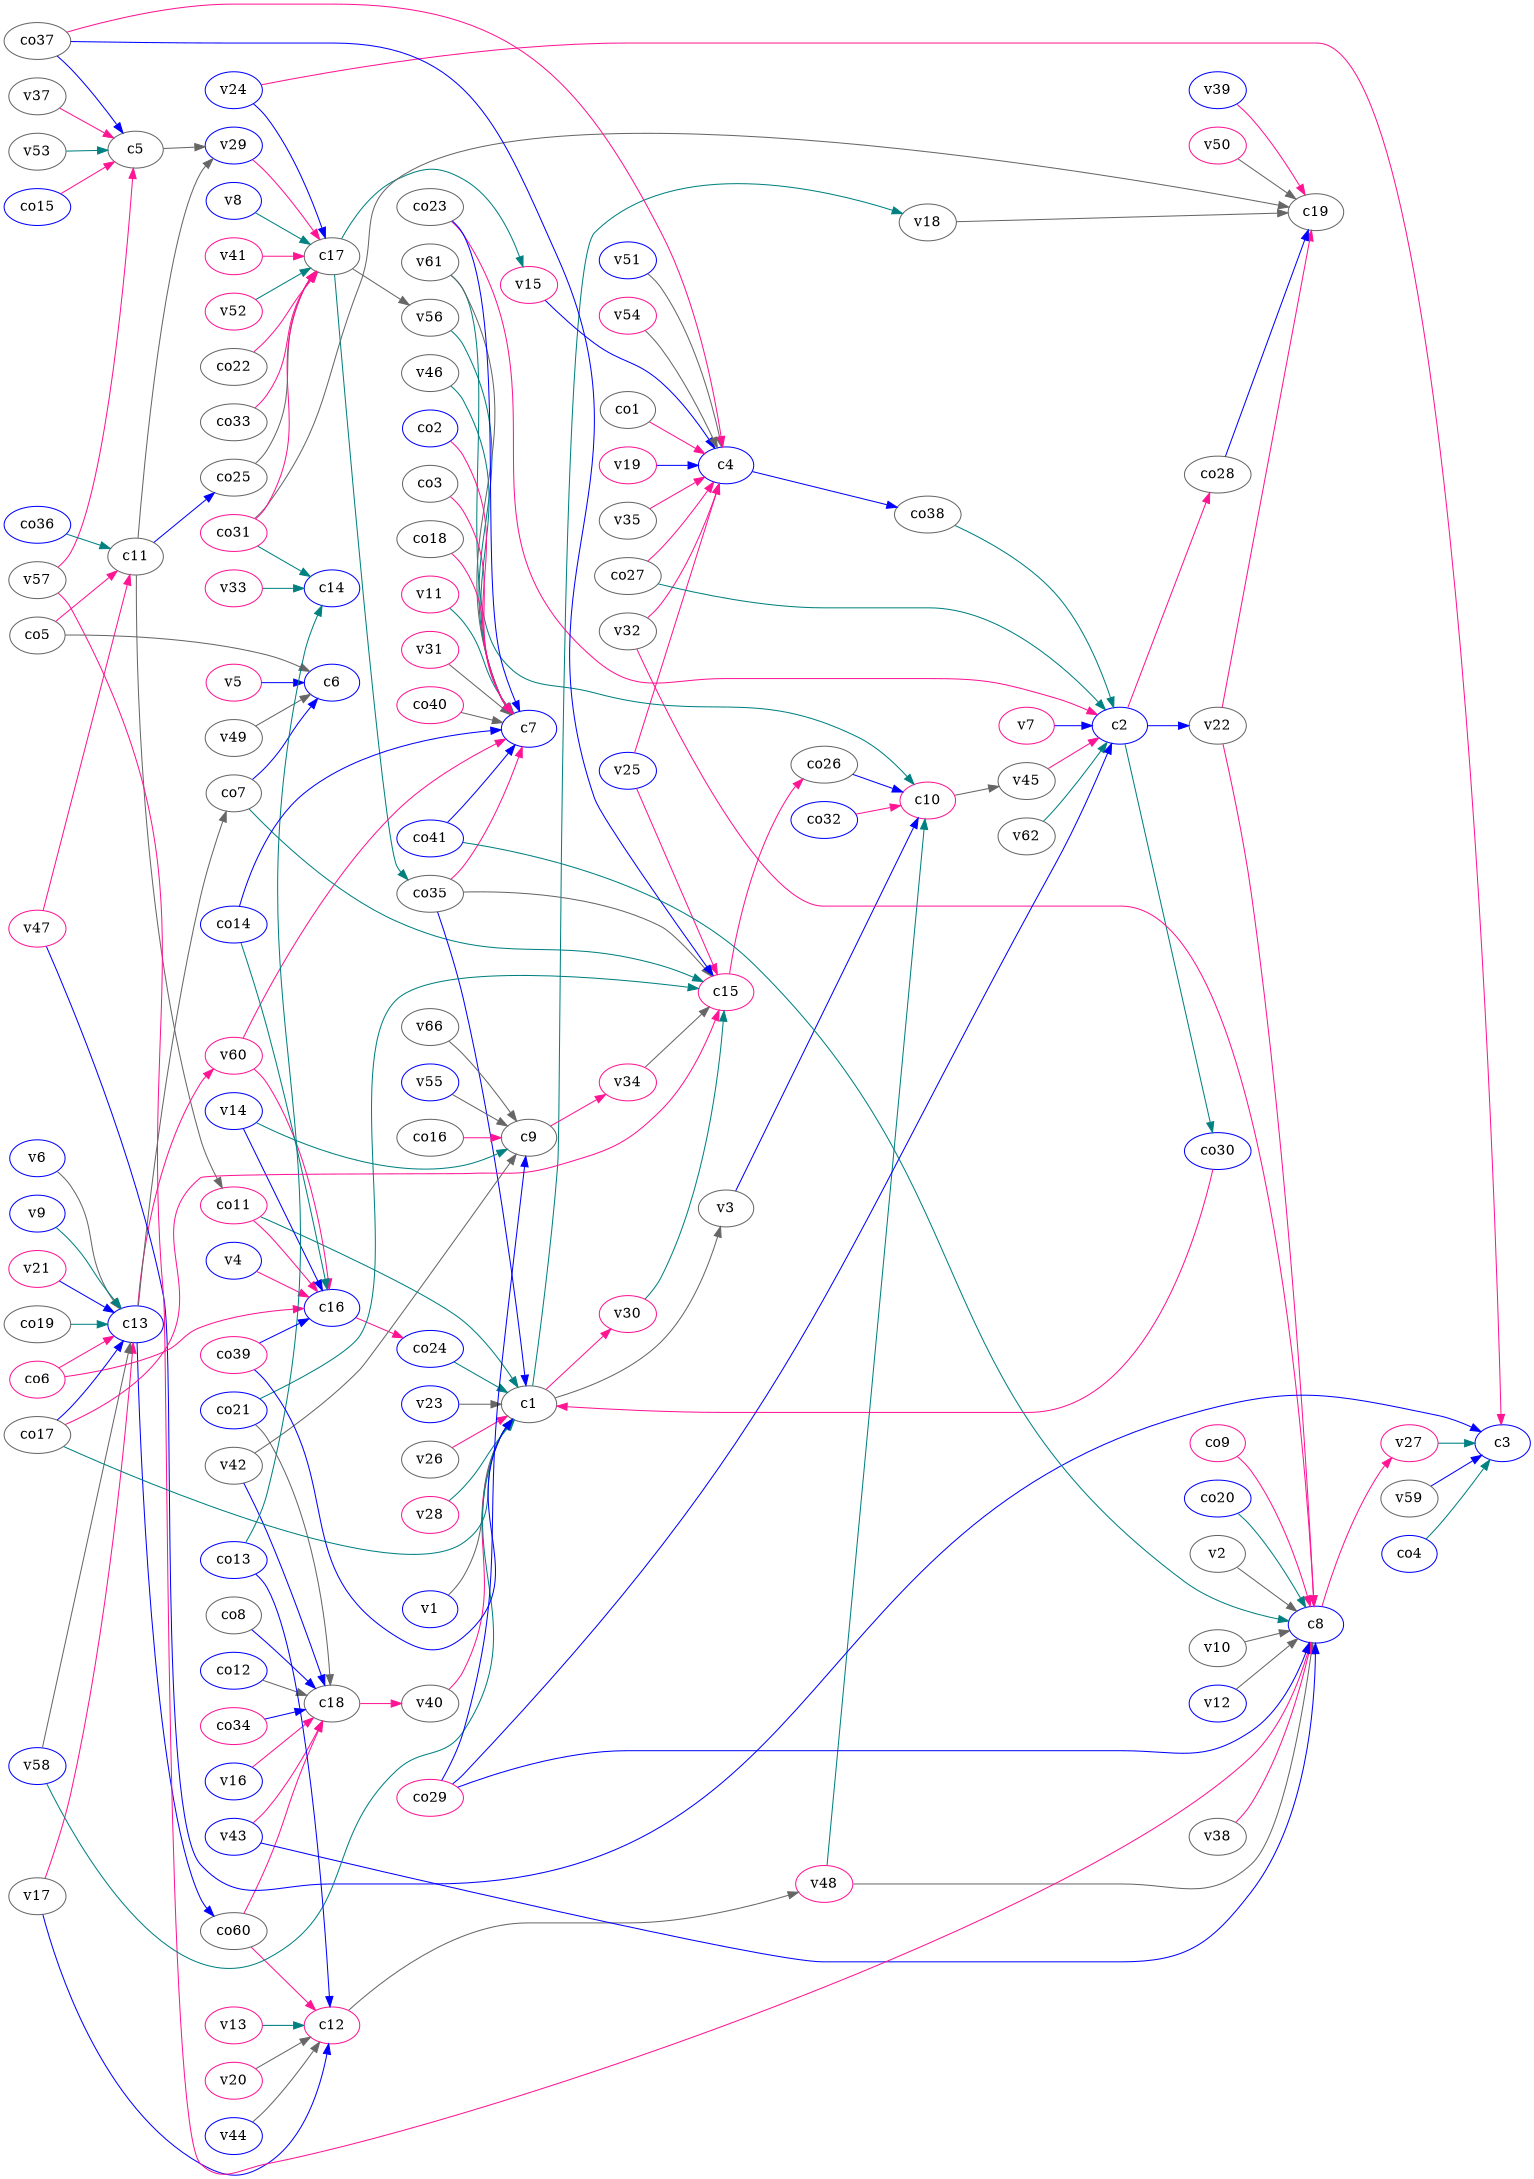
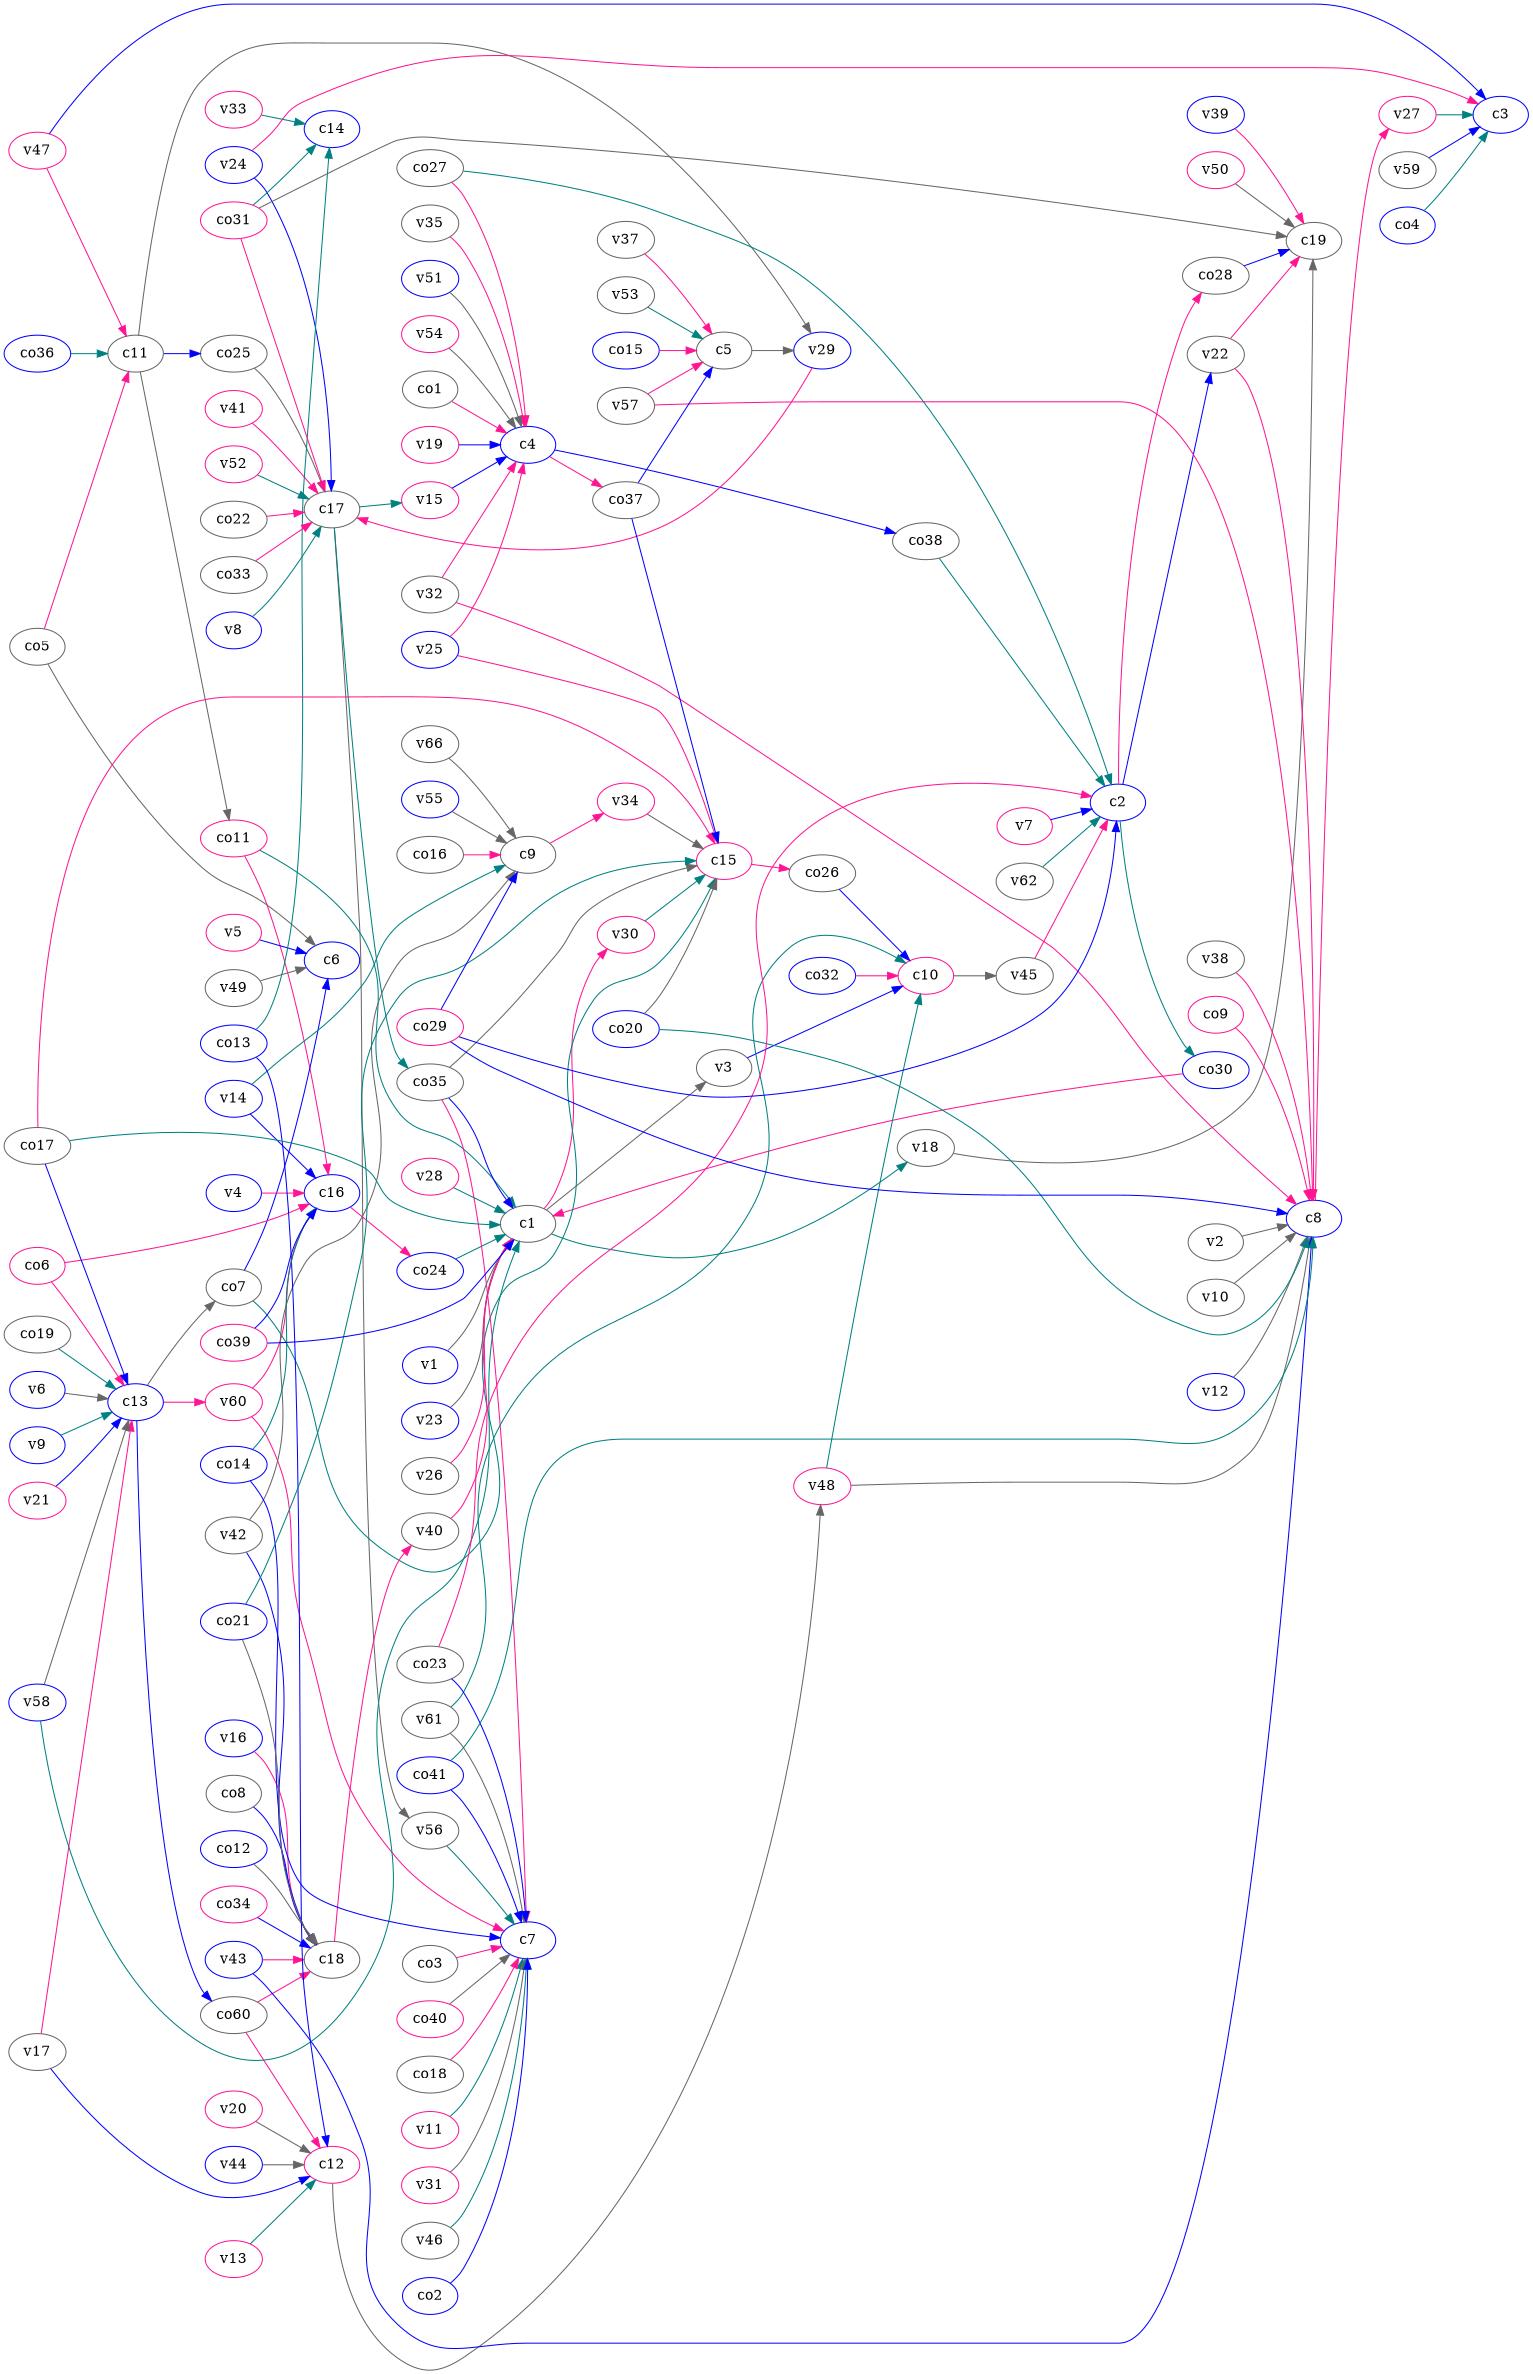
edge "co37" -> "c4": reversed
edge "co2" -> "c7": color deeppink -> blue
edge "co20" -> "c15": added
